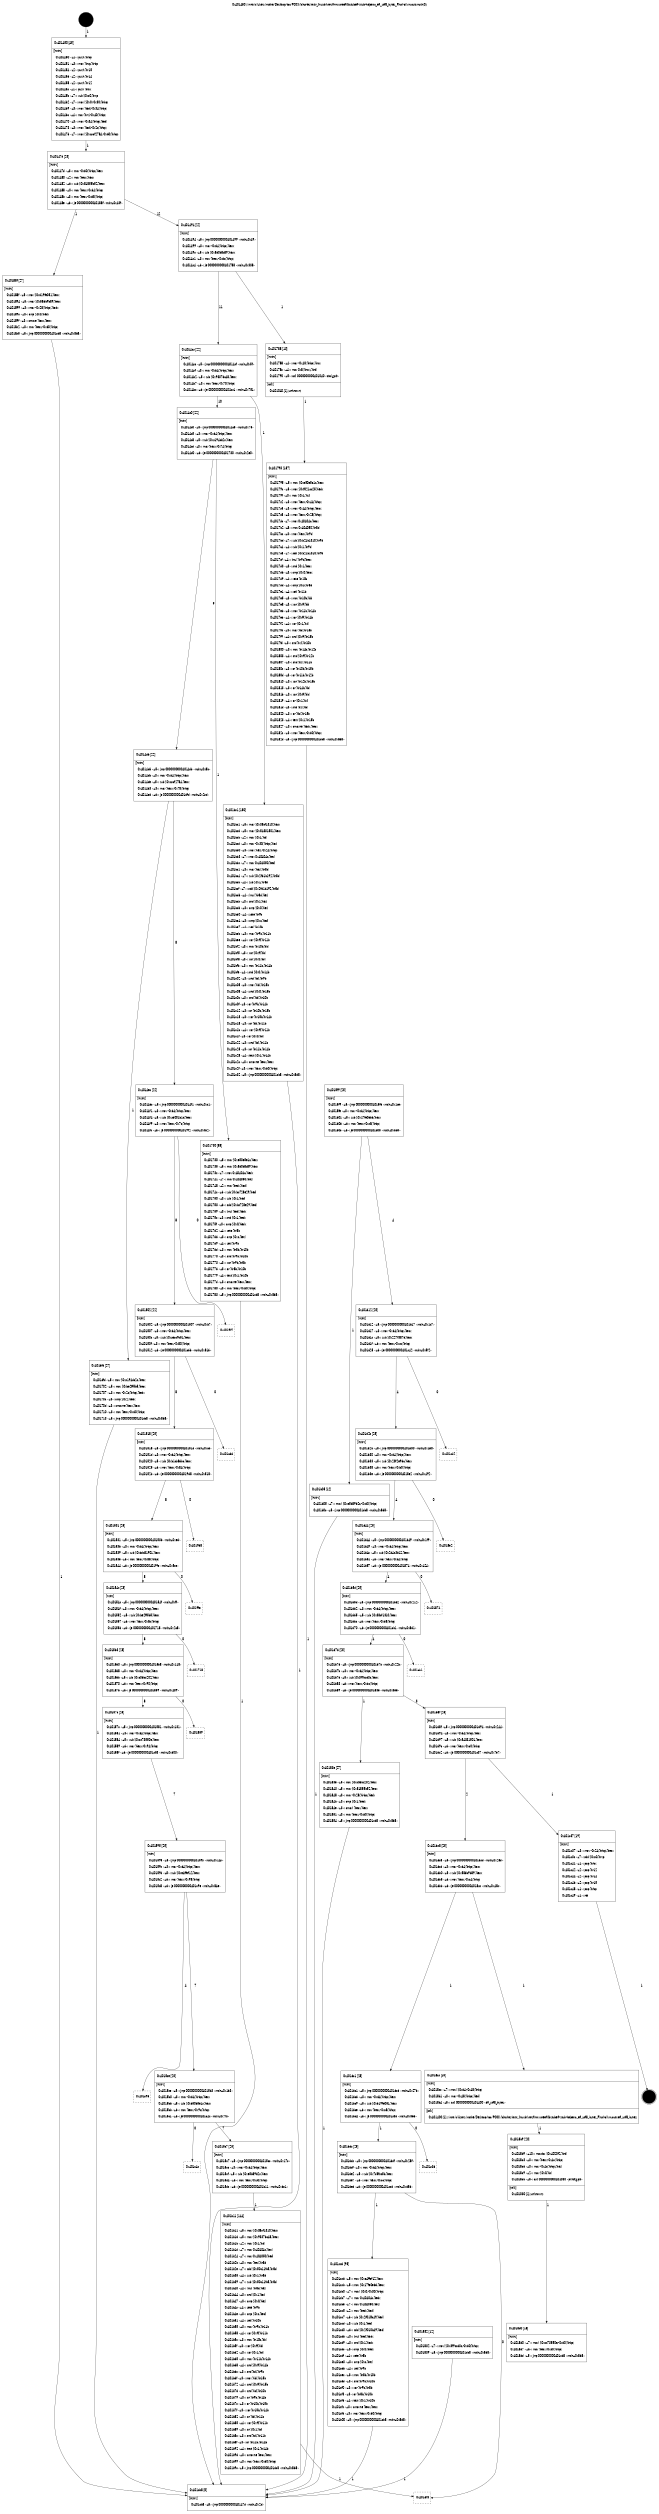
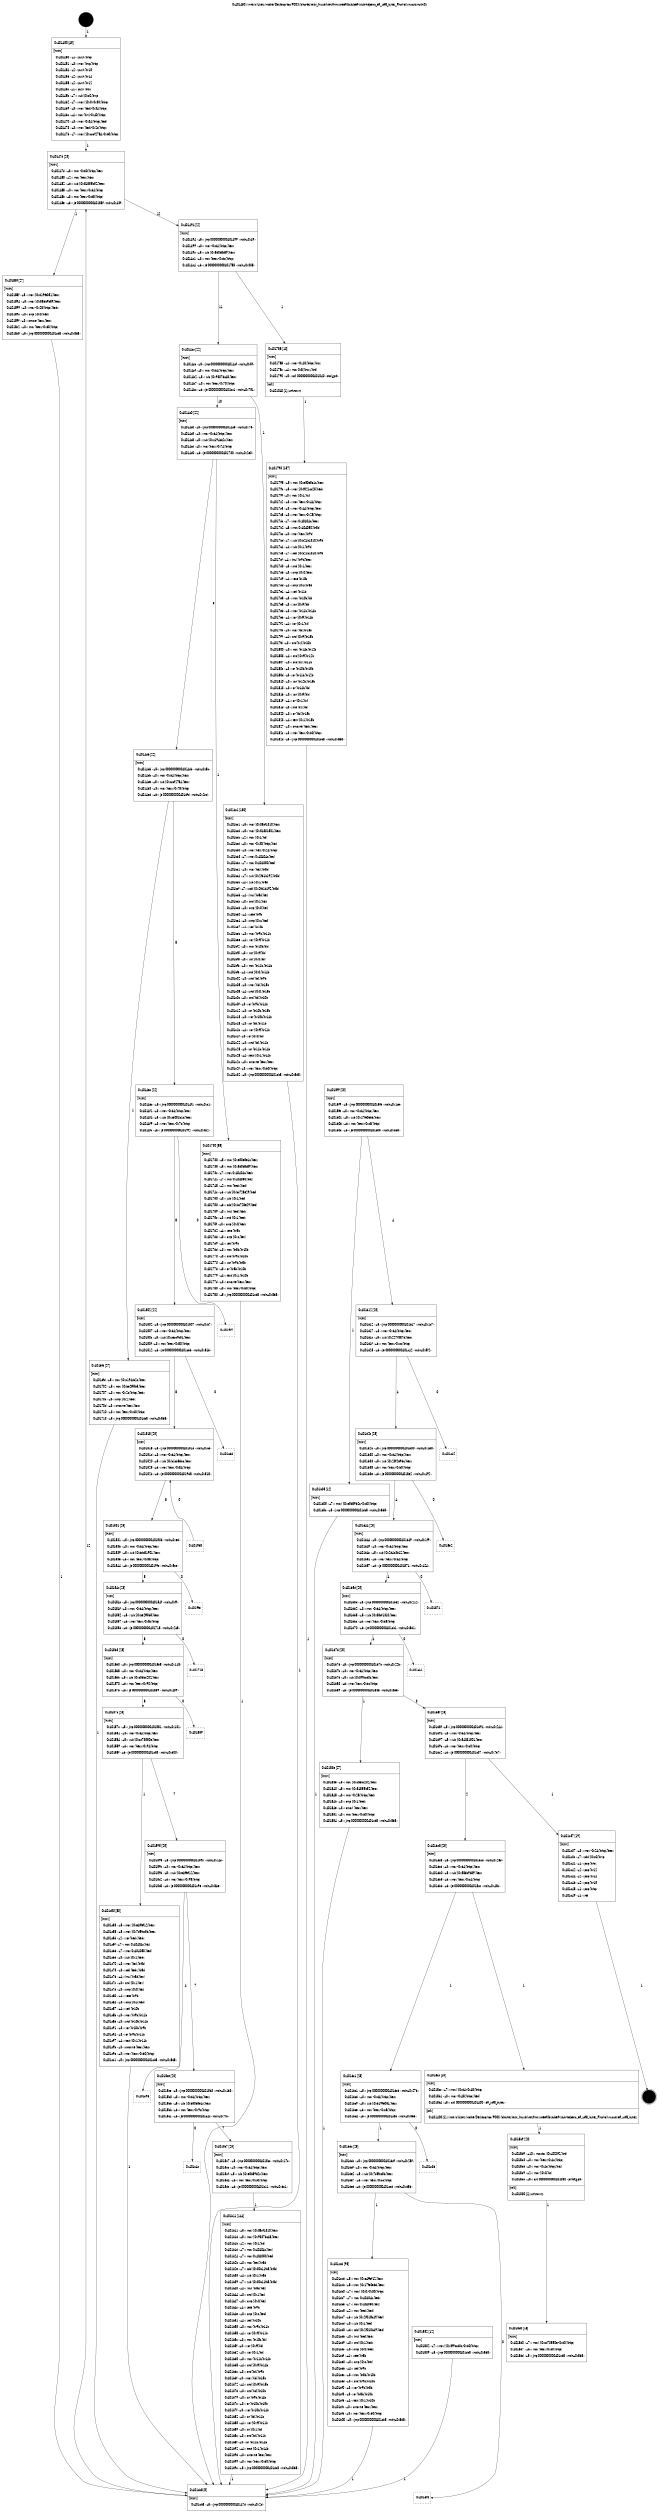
edge "0x401cb8 [5]" -> "0x40147d [23]": added, label "12"
edge "0x401518 [25]" -> "0x401968": reversed
node "0x401a53 [83]": added
edge "0x401b11 [144]" -> "0x4016f3": now "0x401b11 [144]" -> "0x401cb8 [5]"
